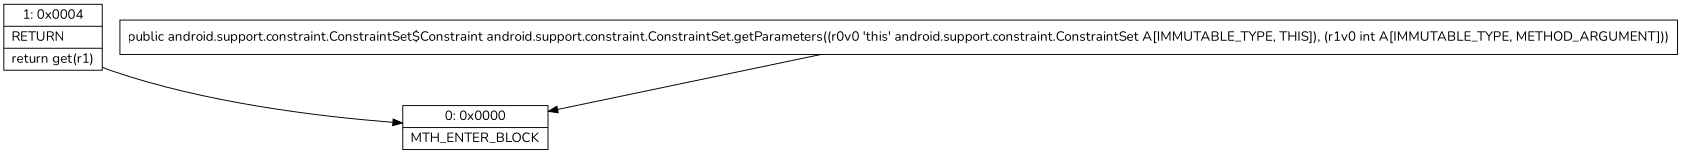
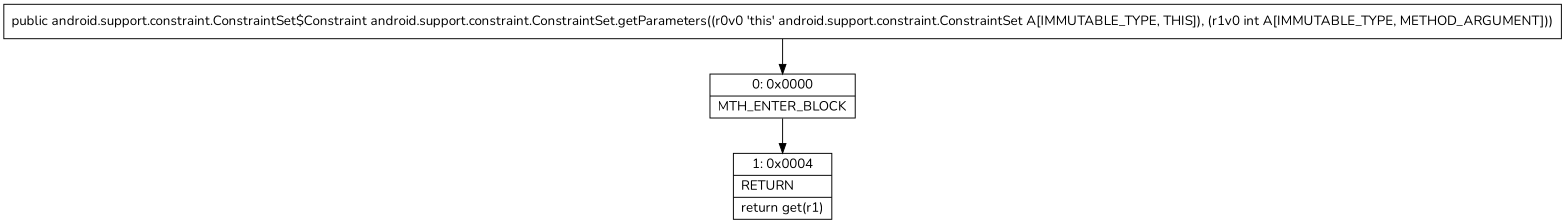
edge "1: 0x0004" -> "0: 0x0000": reversed
